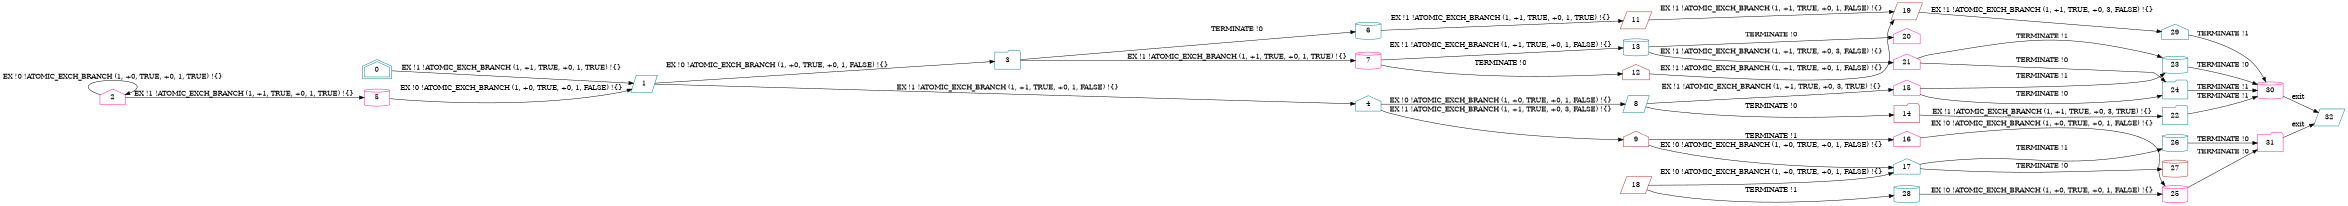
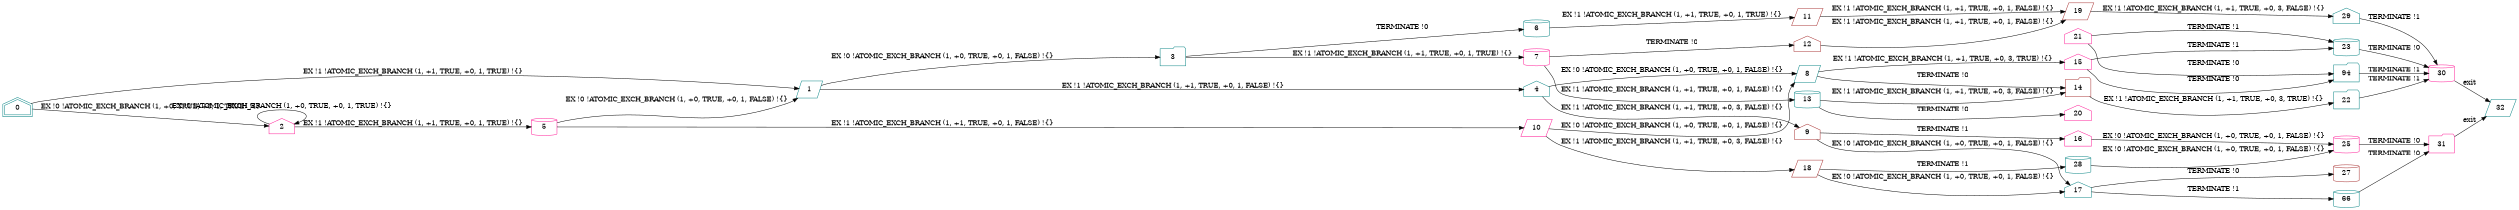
edge "13" -> "21": now "13" -> "14"
node "24": label "24" -> "94"
edge "0" -> "2": added, label "EX !0 !ATOMIC_EXCH_BRANCH (1, +0, TRUE, +0, 1, TRUE) !{}"
node "10": added
node "26": label "26" -> "66"
